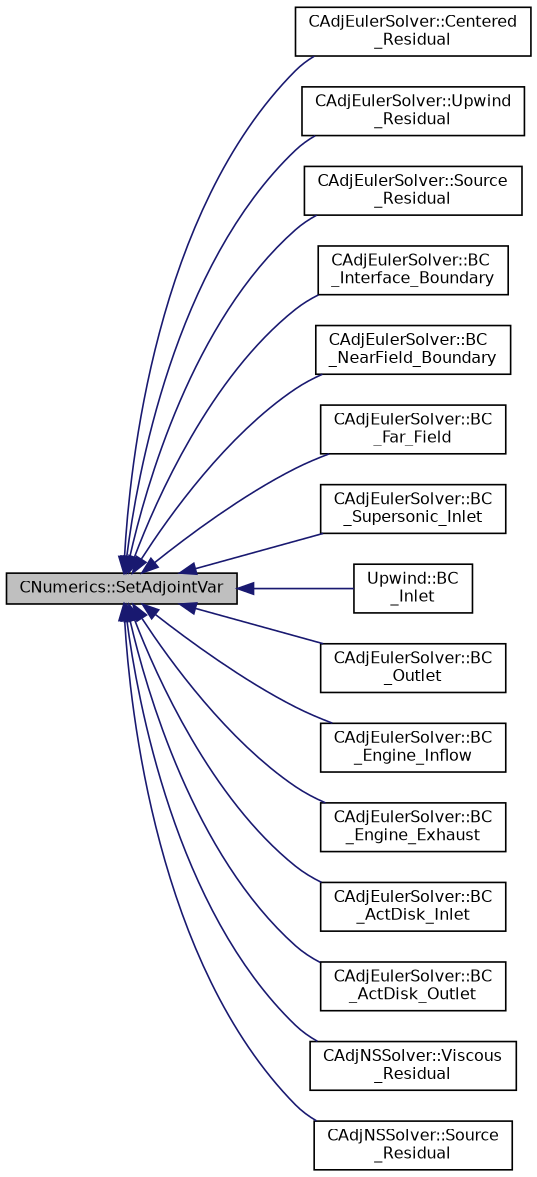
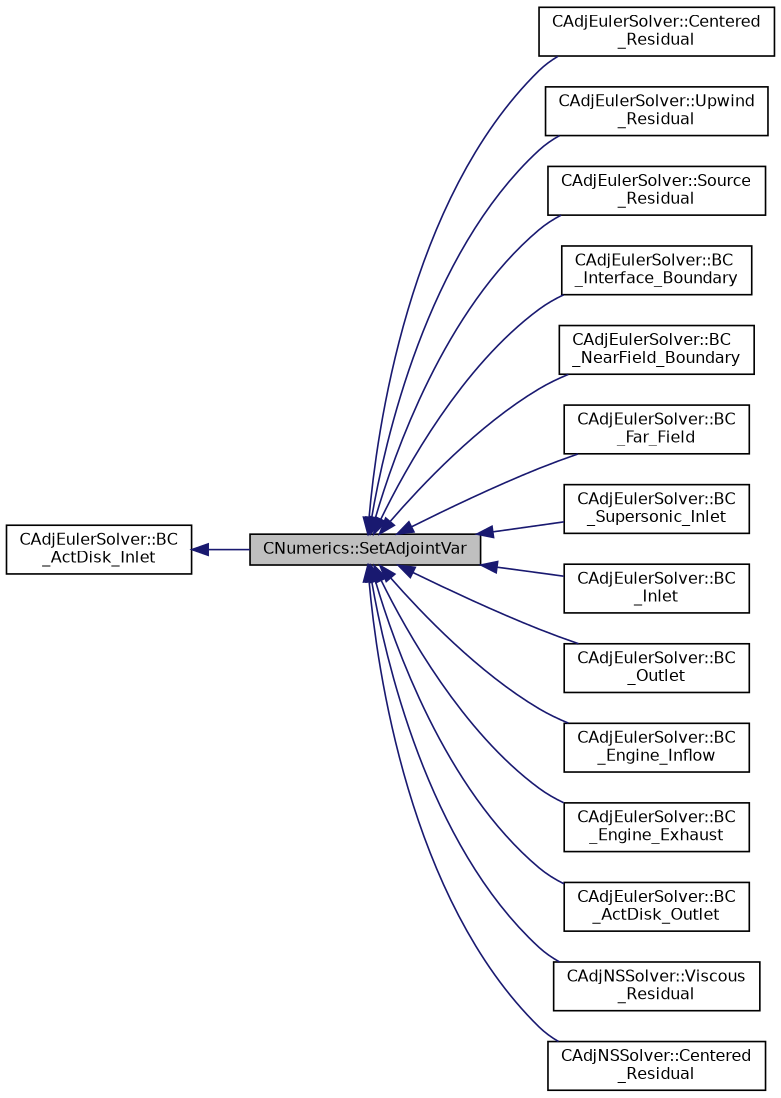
node "Upwind::BC _Inlet": label "Upwind::BC _Inlet" -> "CAdjEulerSolver::BC _Inlet"
edge "CAdjEulerSolver::BC _ActDisk_Inlet" -> "CNumerics::SetAdjointVar": reversed
node "CAdjNSSolver::Source _Residual": label "CAdjNSSolver::Source _Residual" -> "CAdjNSSolver::Centered _Residual"
